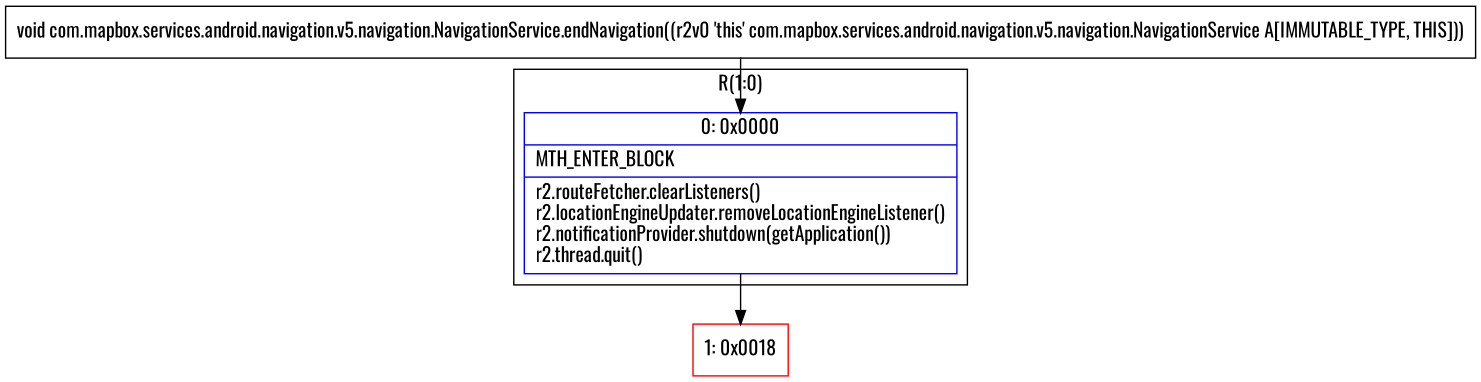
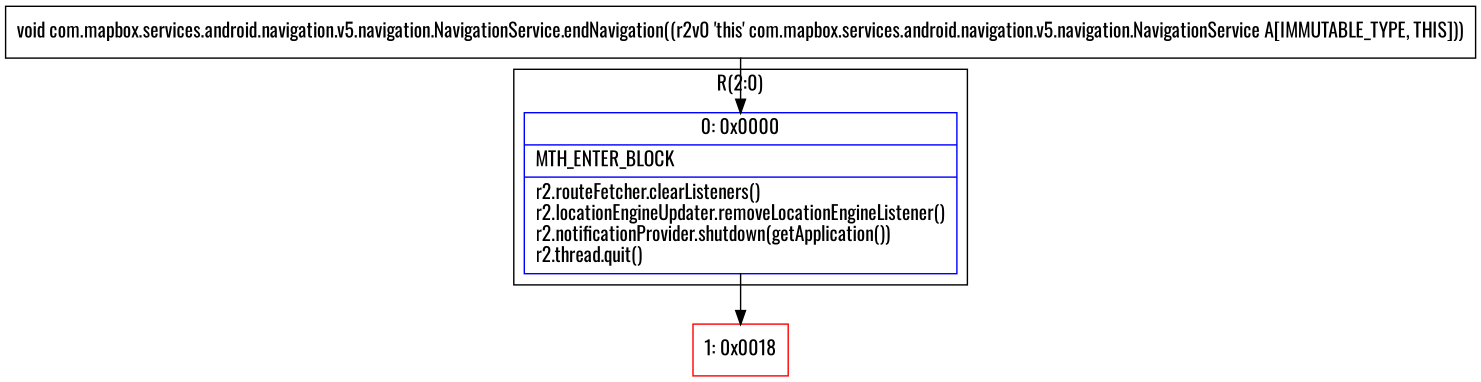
cluster "R(1:0)": label "R(1:0)" -> "R(2:0)"
